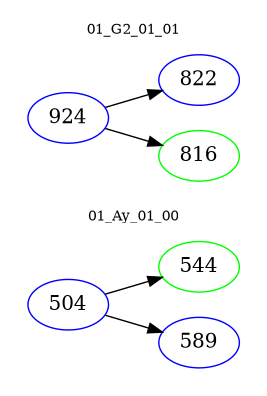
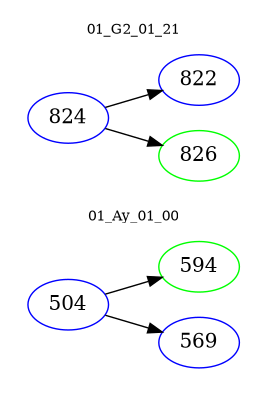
cluster "01_G2_01_01": label "01_G2_01_01" -> "01_G2_01_21"
node "924": label "924" -> "824"
node "816": label "816" -> "826"
node "544": label "544" -> "594"
node "589": label "589" -> "569"
